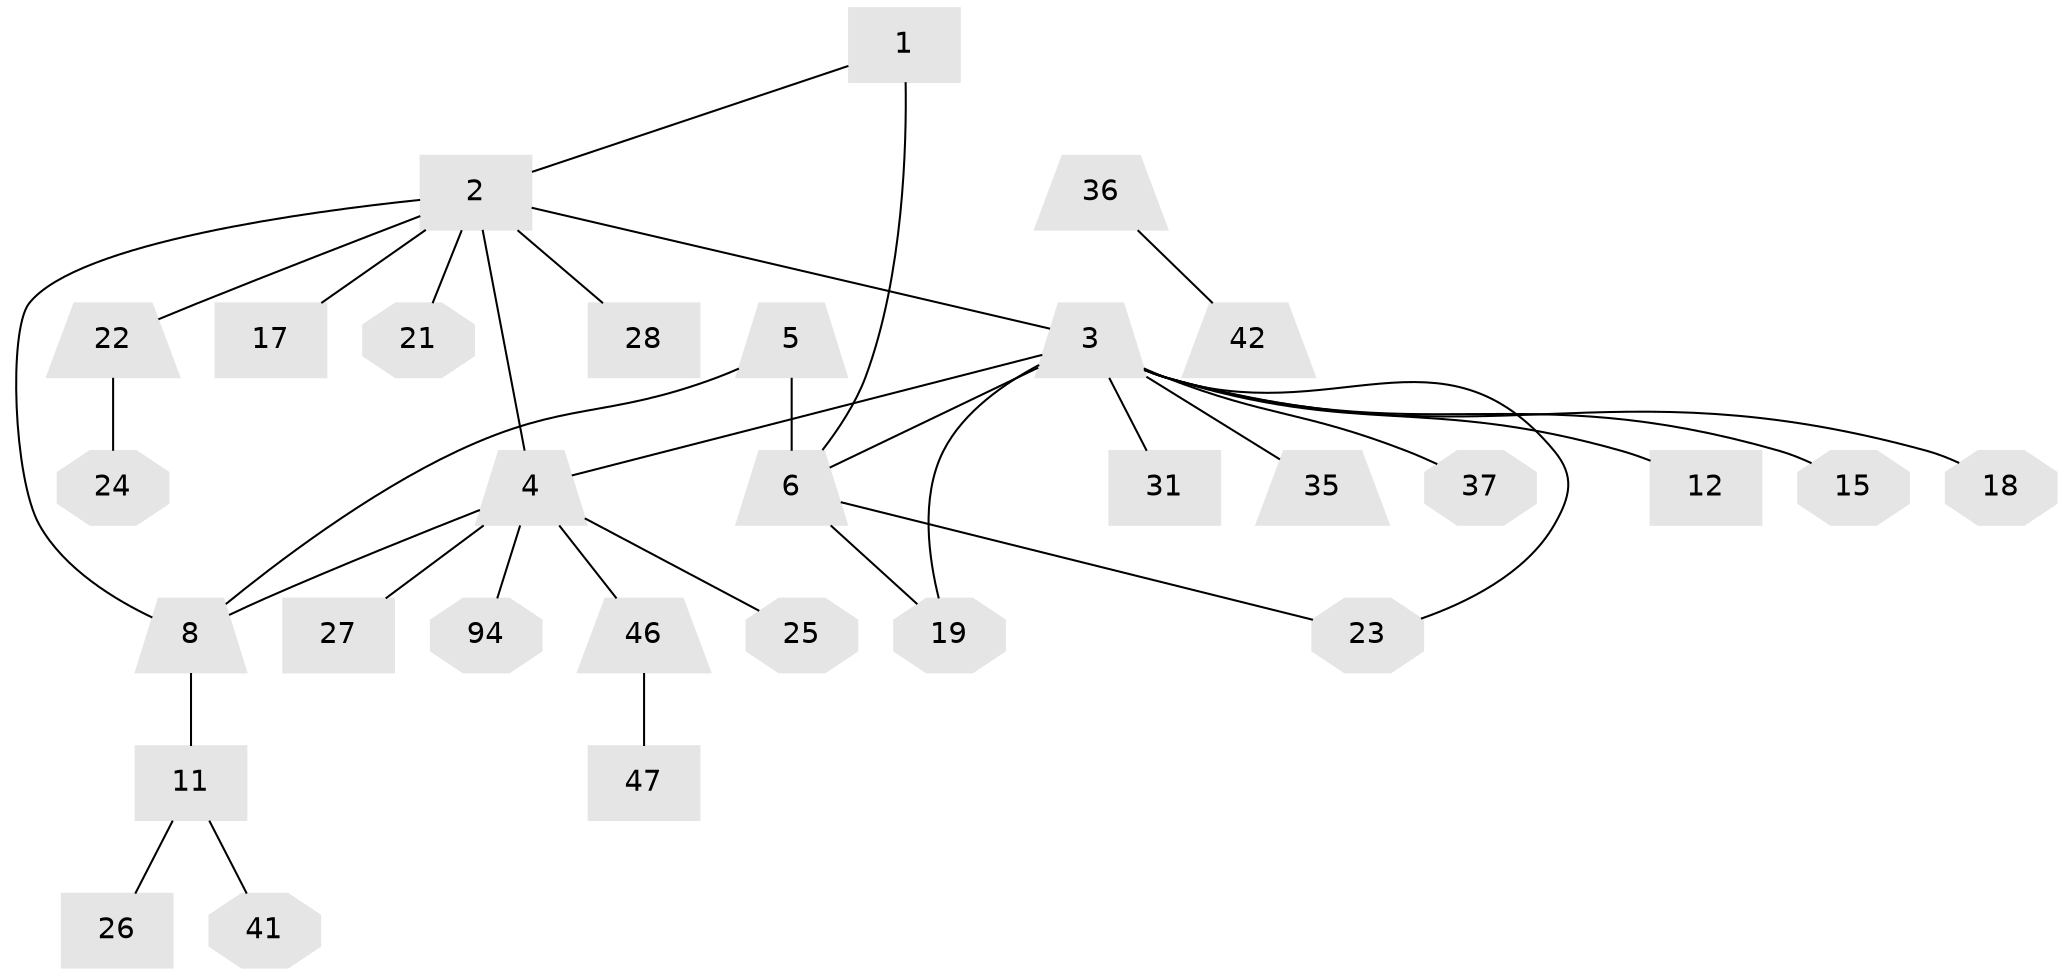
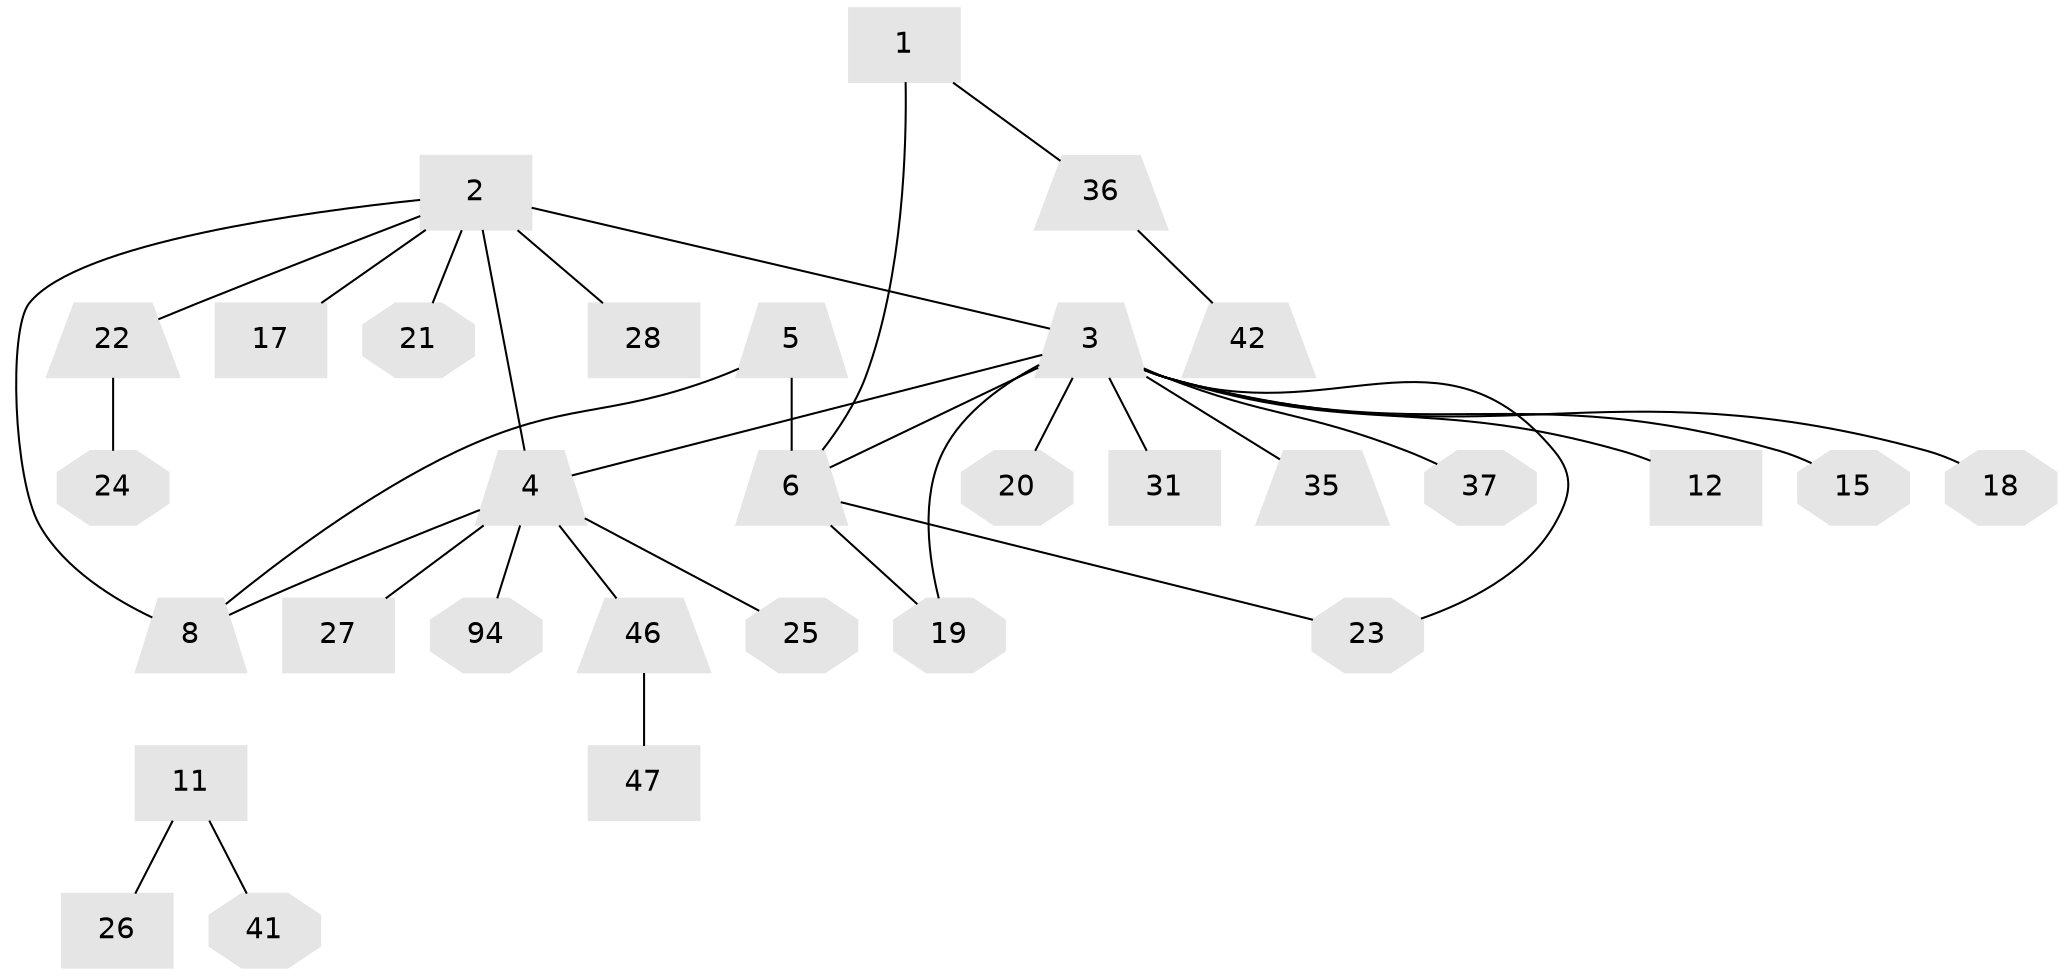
edge "1" -- "2": now "1" -- "36"
node "20": added
edge "8" -- "11": removed
